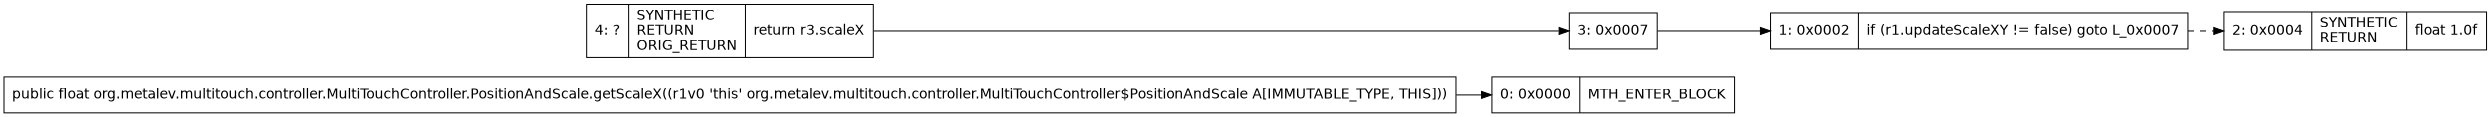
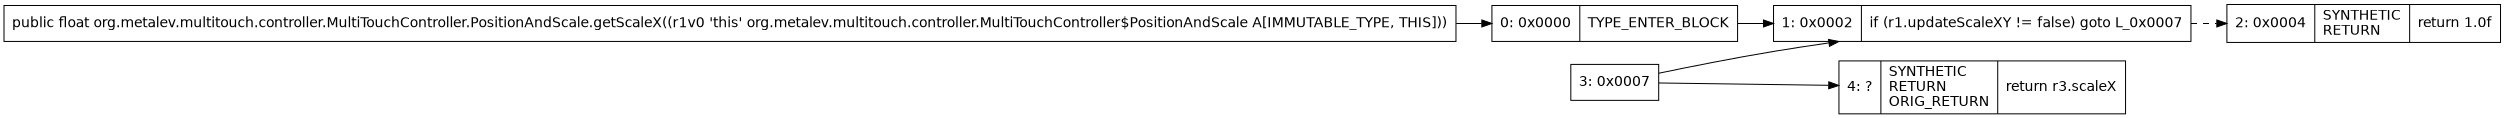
edge "0: 0x0000" -> "1: 0x0002": added
node "2: 0x0004": text "float 1.0f" -> "return 1.0f"
edge "4: ?" -> "3: 0x0007": reversed
node "0: 0x0000": text "MTH_ENTER_BLOCK" -> "TYPE_ENTER_BLOCK"
